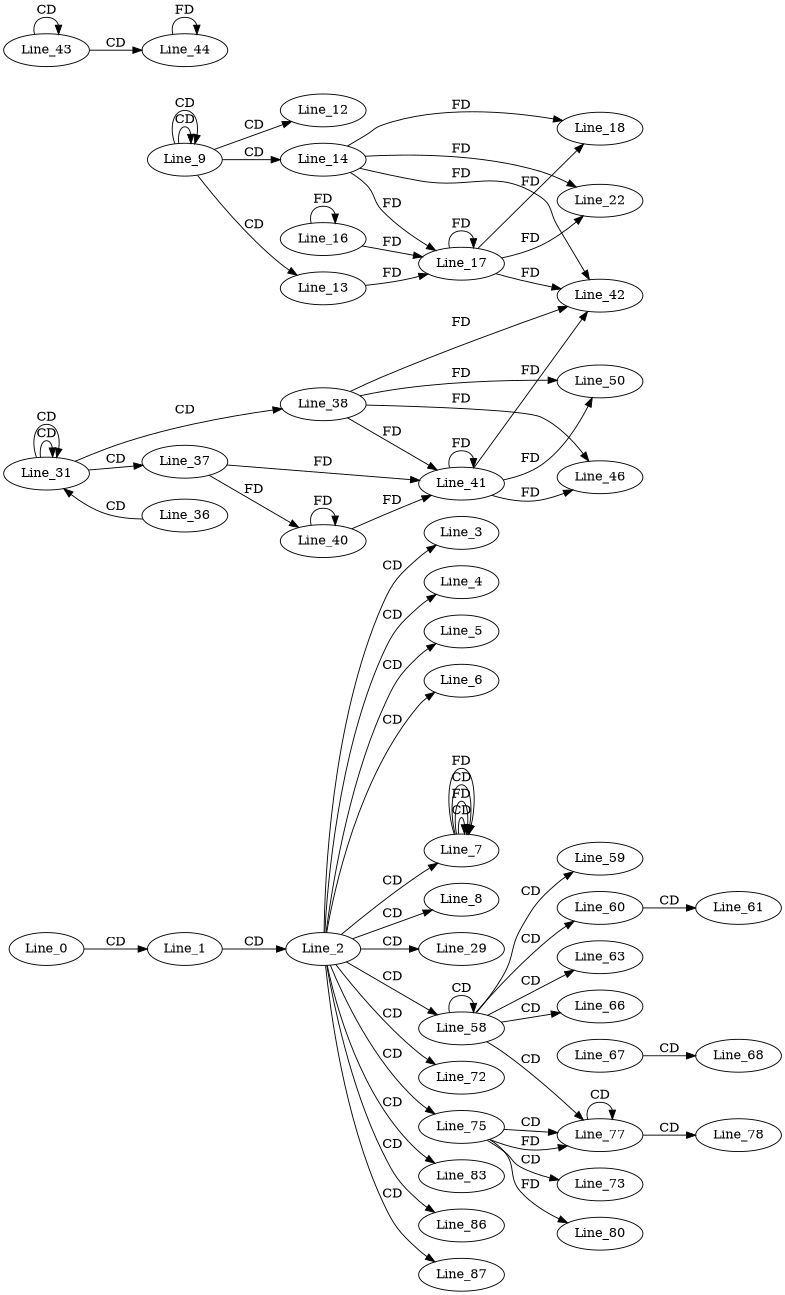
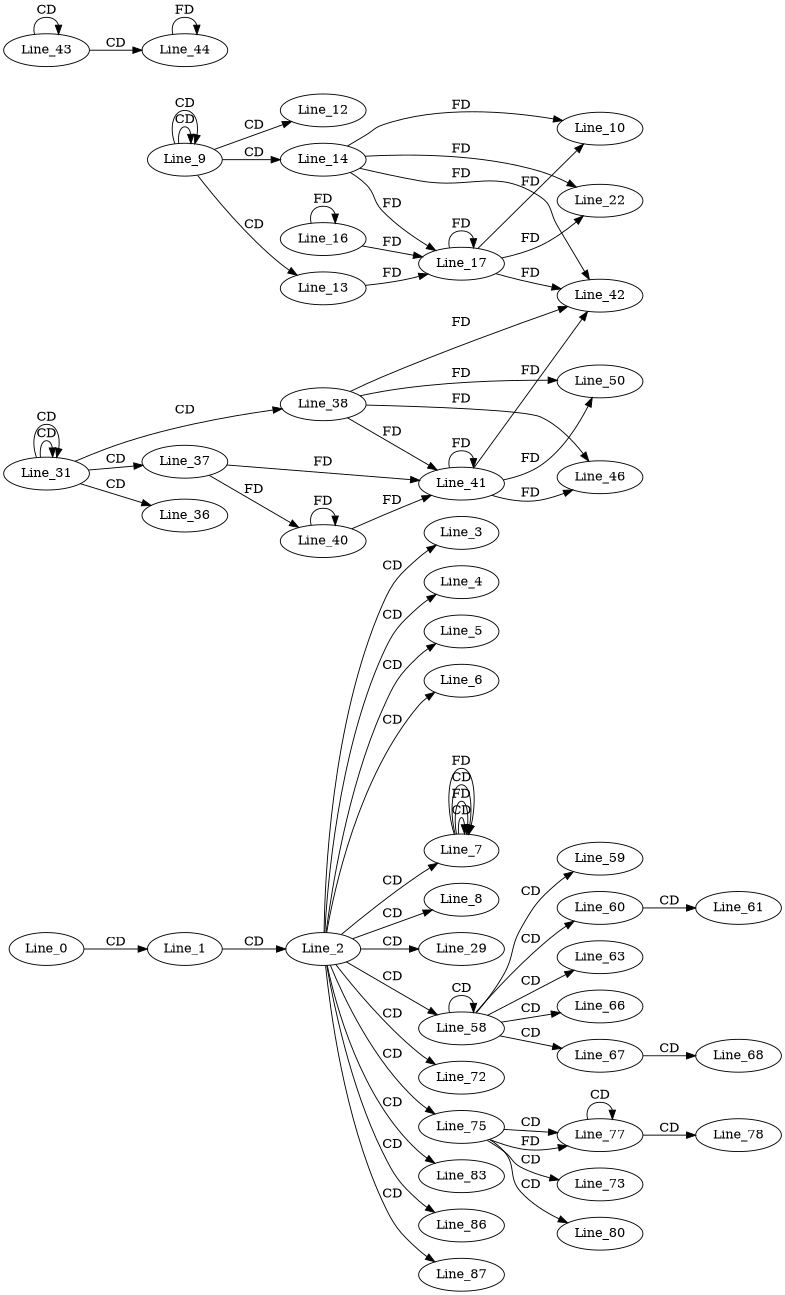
node "Line_18": label "Line_18" -> "Line_10"
edge "Line_36" -> "Line_31": reversed
edge "Line_58" -> "Line_77": now "Line_58" -> "Line_67"
edge "Line_75" -> "Line_80": label "FD" -> "CD"
